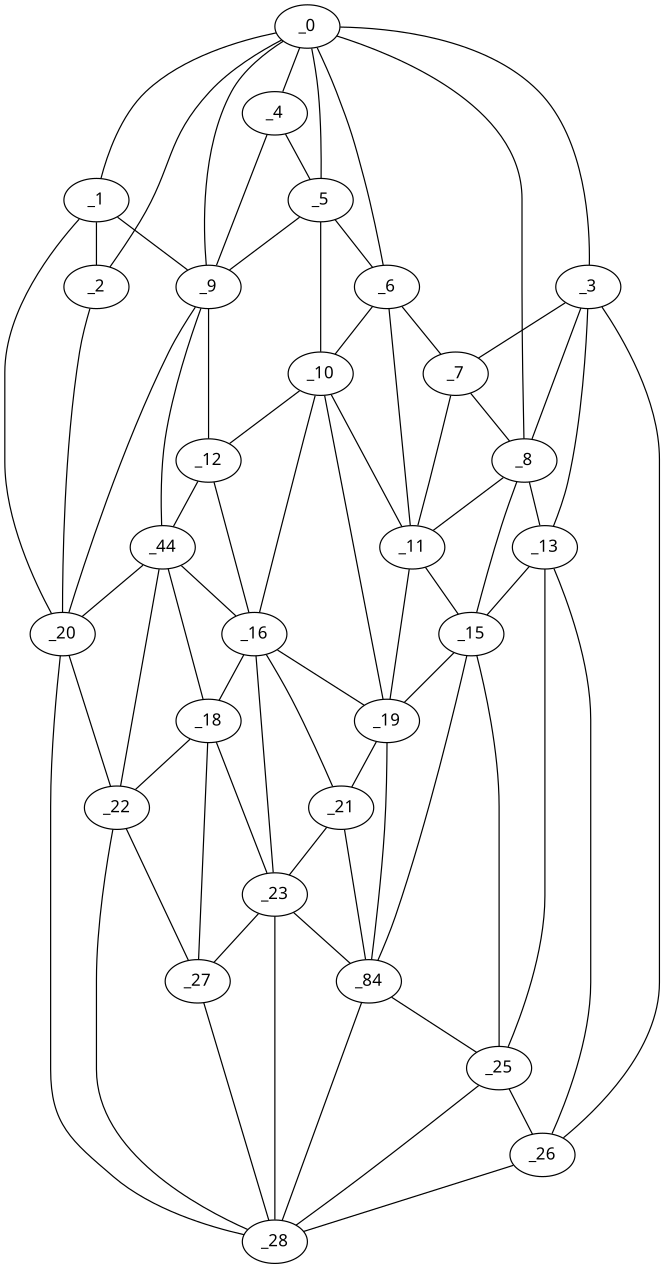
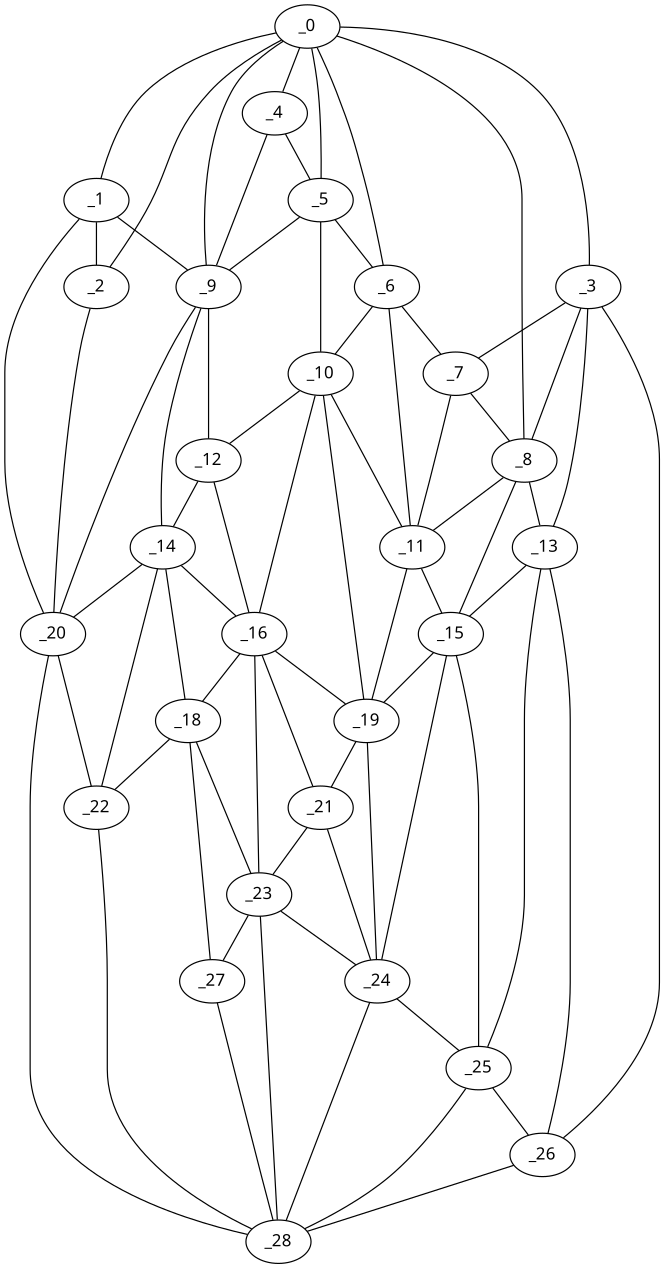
node "_44": label "_44" -> "_14"
edge "_22" -- "_27": removed
node "_84": label "_84" -> "_24"
